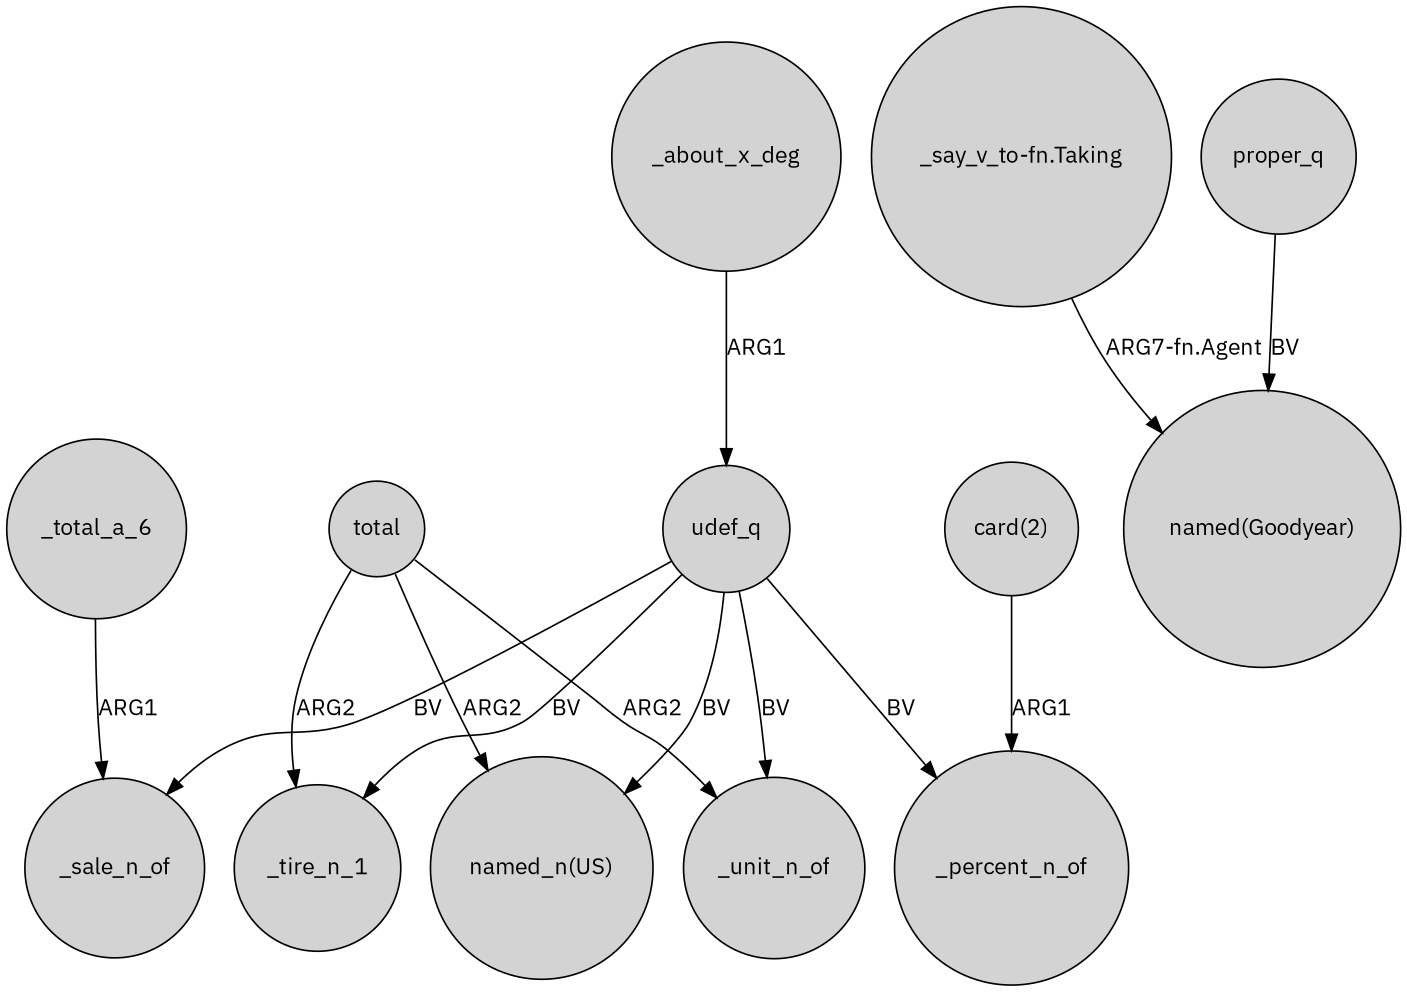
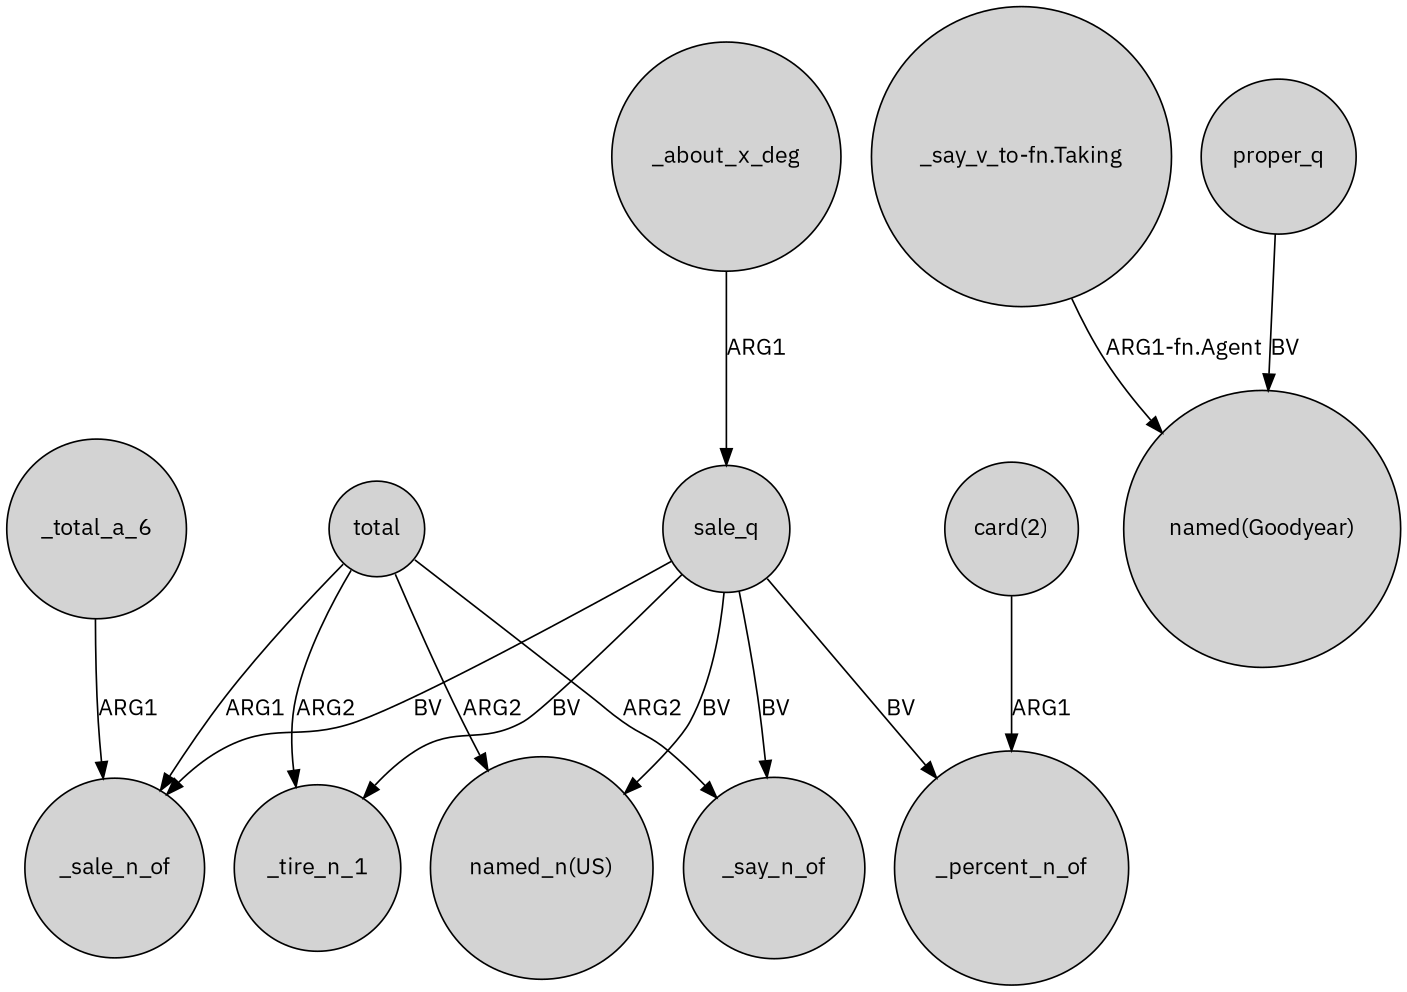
edge "_say_v_to-fn.Taking" -> "named(Goodyear)": label "ARG7-fn.Agent" -> "ARG1-fn.Agent"
node "udef_q": label "udef_q" -> "sale_q"
edge "total" -> "_sale_n_of": added, label "ARG1"
node "_unit_n_of": label "_unit_n_of" -> "_say_n_of"
